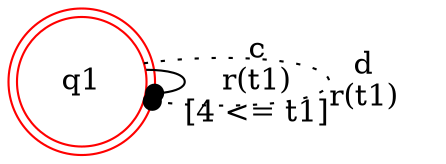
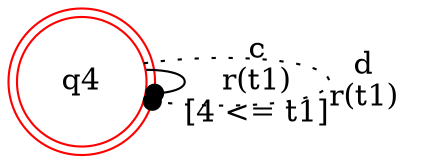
node "q1": label "q1" -> "q4"
